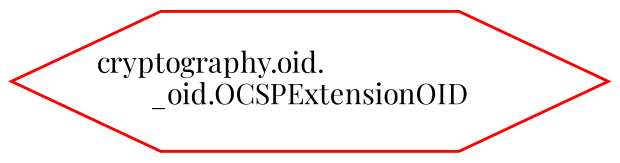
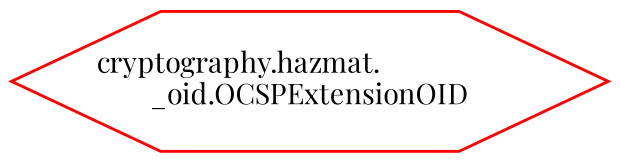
node "cryptography.oid. _oid.OCSPExtensionOID": label "cryptography.oid. _oid.OCSPExtensionOID" -> "cryptography.hazmat. _oid.OCSPExtensionOID"
